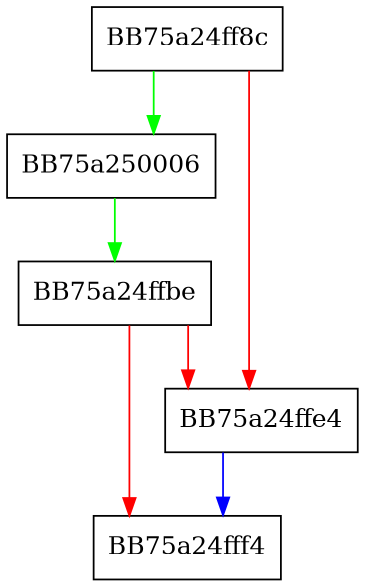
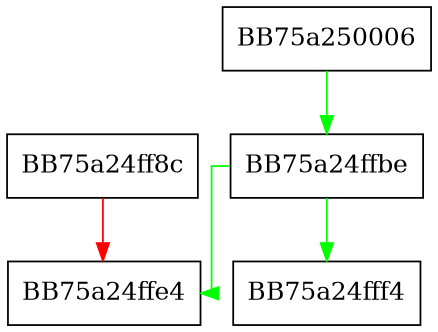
edge "BB75a24ff8c" -> "BB75a250006": removed
edge "BB75a24ffbe" -> "BB75a24ffe4": color red -> green
edge "BB75a24ffbe" -> "BB75a24fff4": color red -> green
edge "BB75a24ffe4" -> "BB75a24fff4": removed
